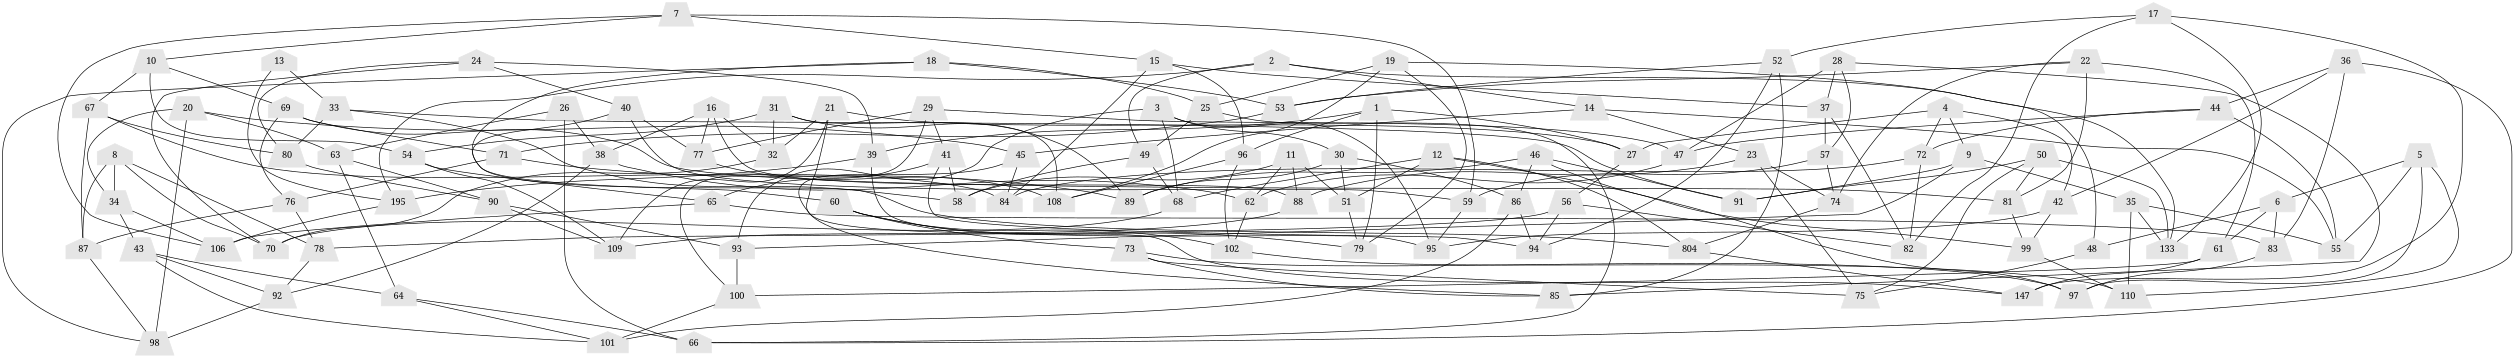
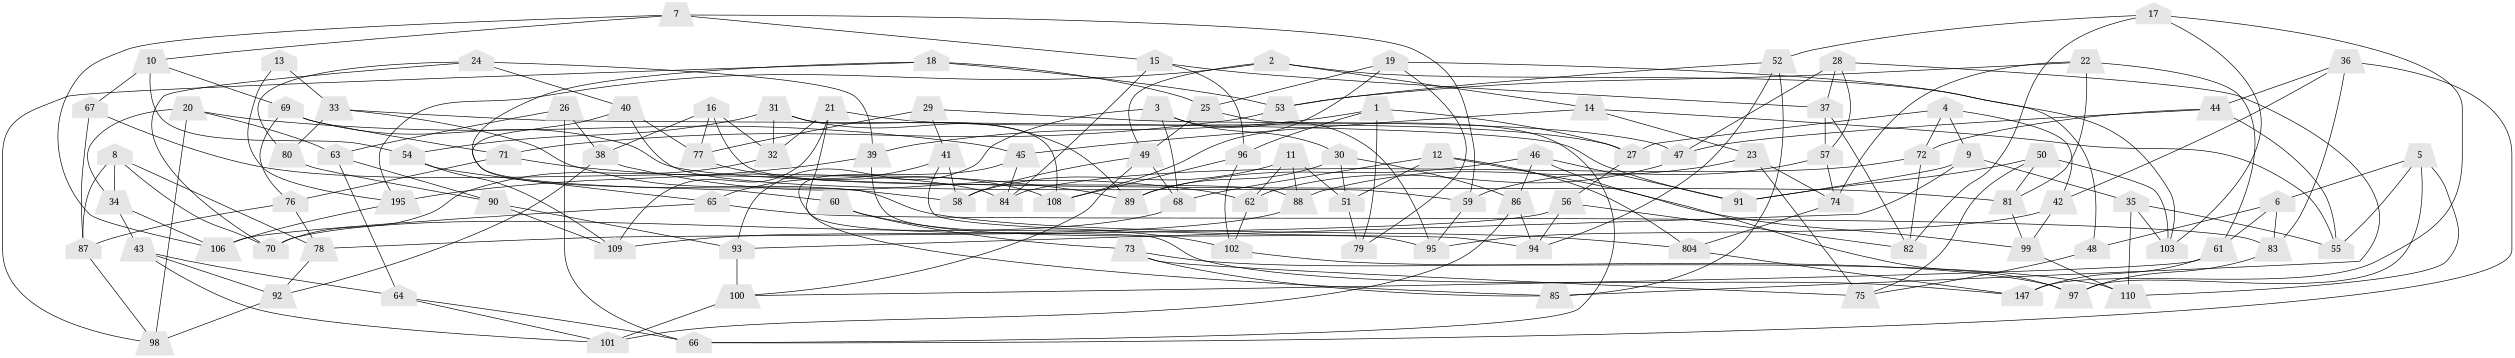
edge "67" -- "80": removed
edge "29" -- "100": now "49" -- "100"
edge "60" -- "79": removed
node "133": label "133" -> "103"
